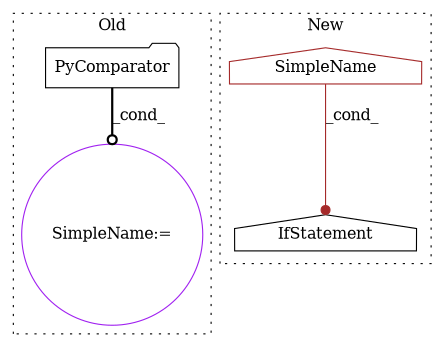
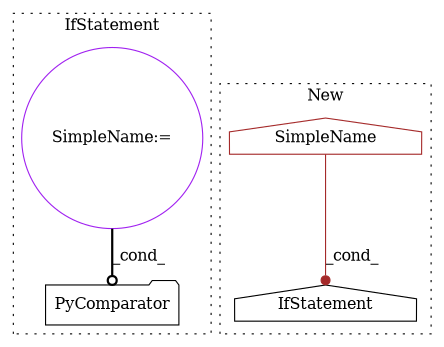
cluster "Old": label "Old" -> "IfStatement"
edge "PyComparator" -> "SimpleName:=": reversed
